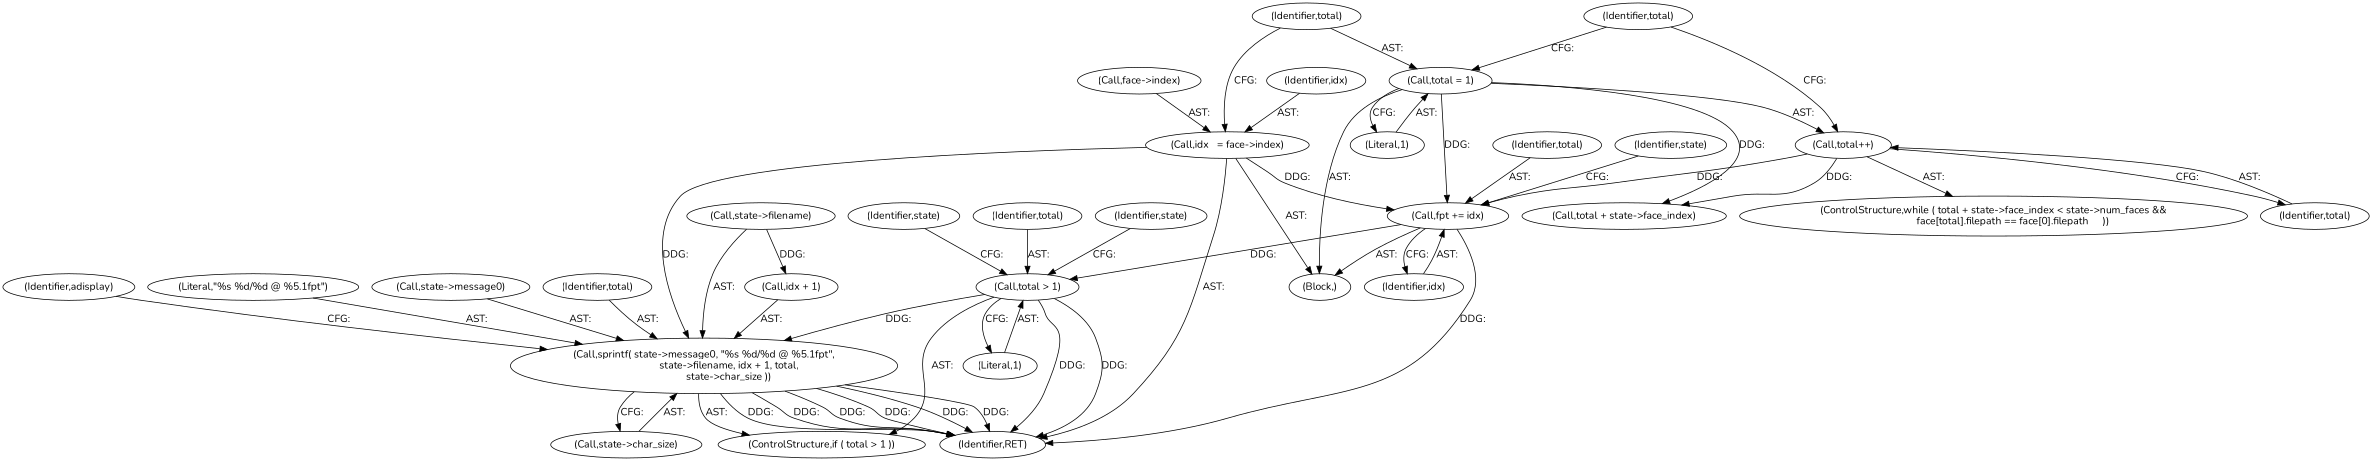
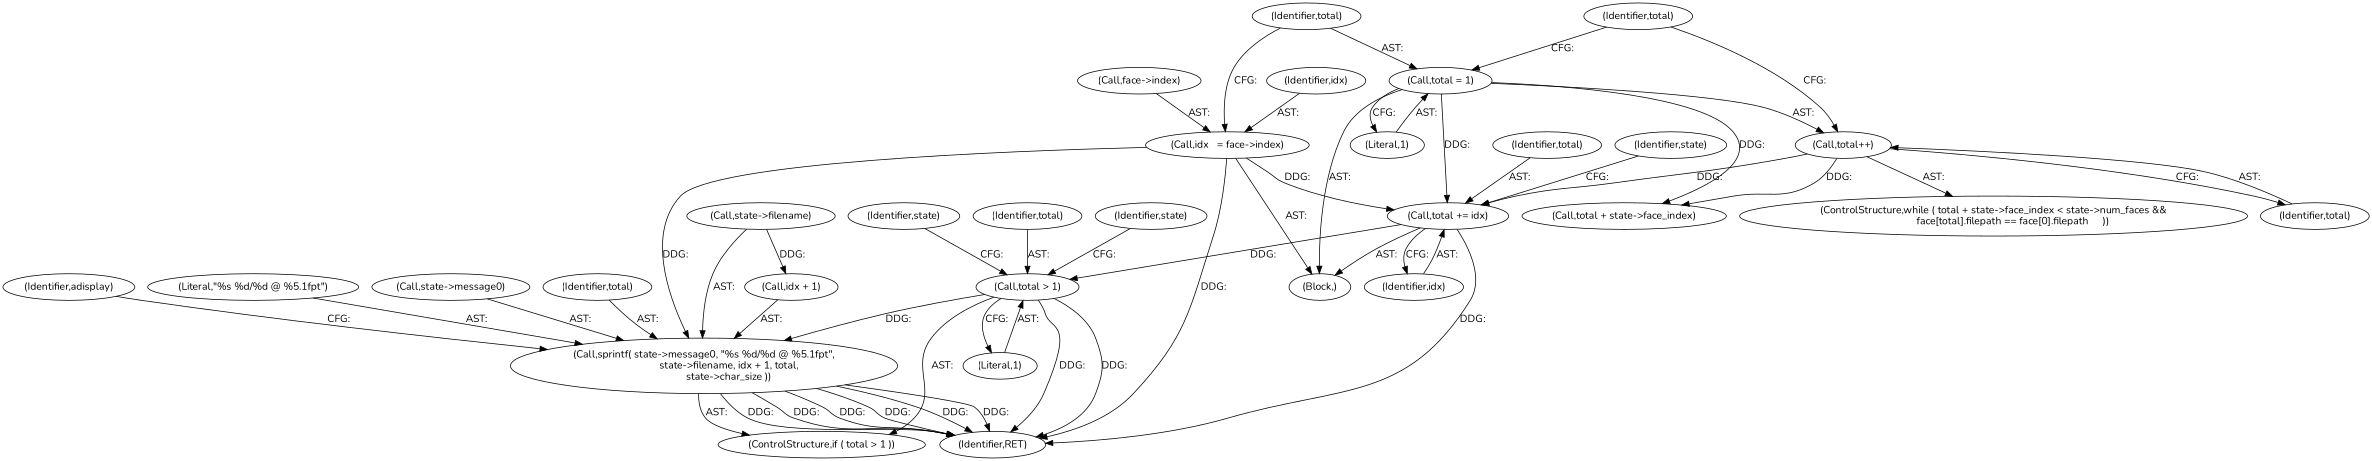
node "(Call,fpt += idx)": label "(Call,fpt += idx)" -> "(Call,total += idx)"
edge "(Call,idx   = face->index)" -> "(Identifier,RET)": label "AST: " -> "DDG: "
node "(Call,state->char_size)": removed
